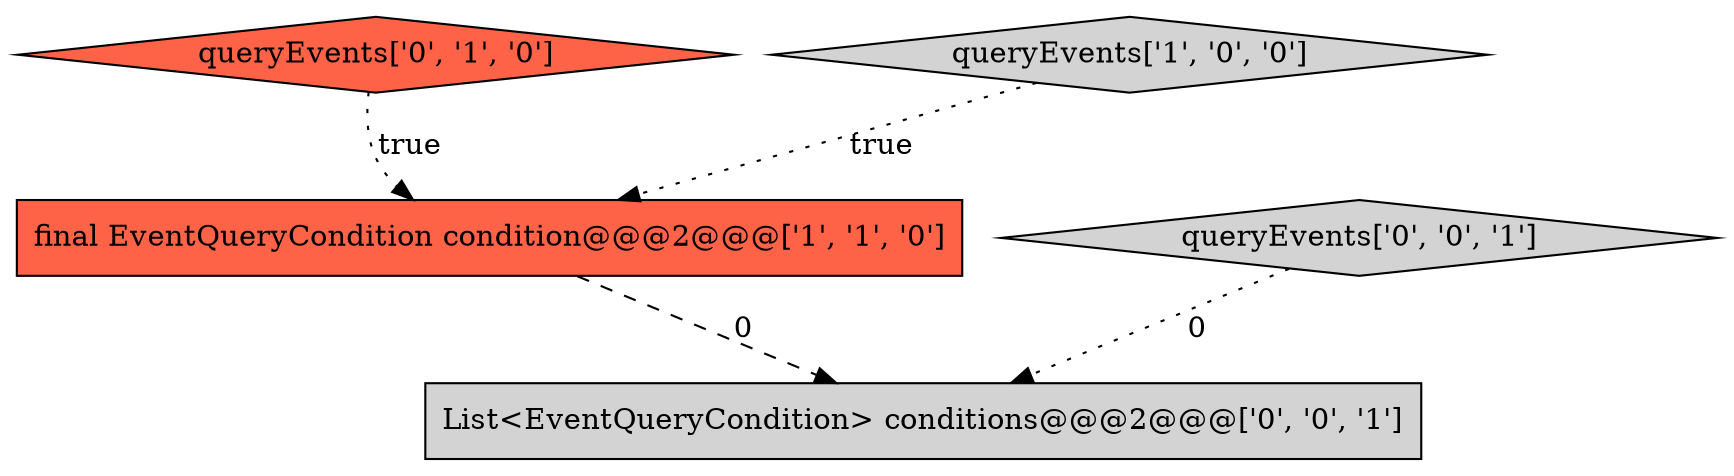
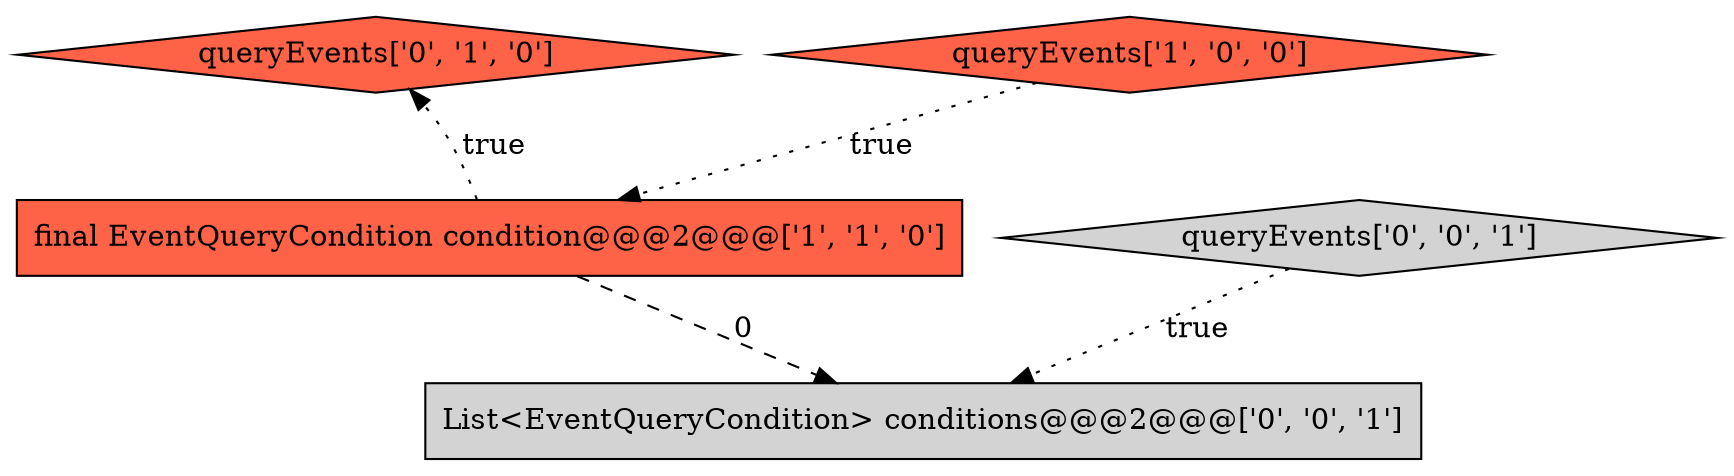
node "queryEvents['1', '0', '0']": fillcolor lightgray -> tomato
edge "queryEvents['0', '1', '0']" -> "final EventQueryCondition condition@@@2@@@['1', '1', '0']": reversed
edge "queryEvents['0', '0', '1']" -> "List<EventQueryCondition> conditions@@@2@@@['0', '0', '1']": label "0" -> "true"
